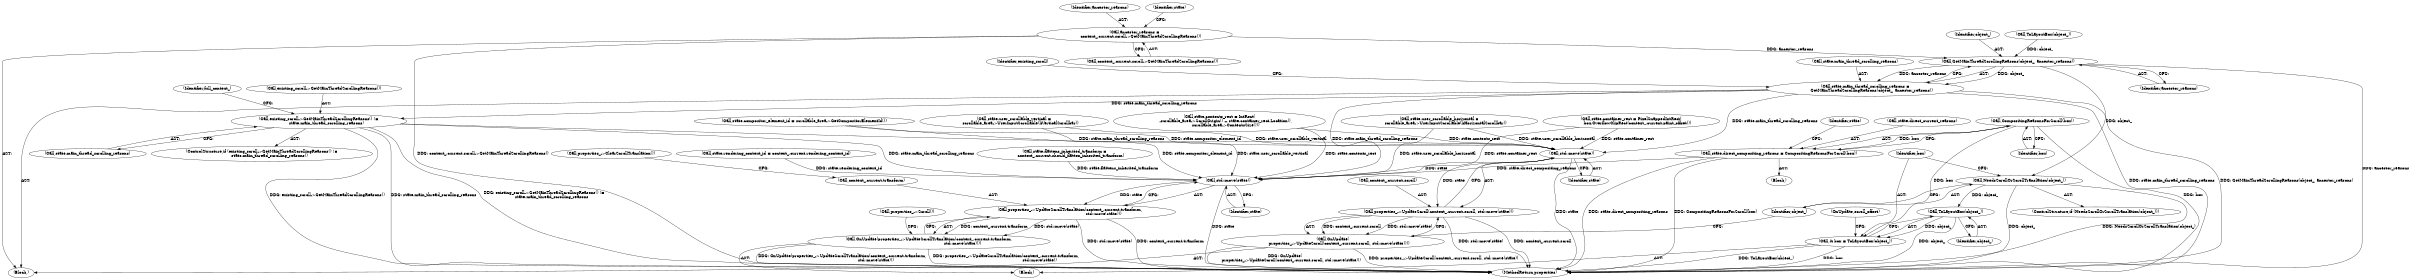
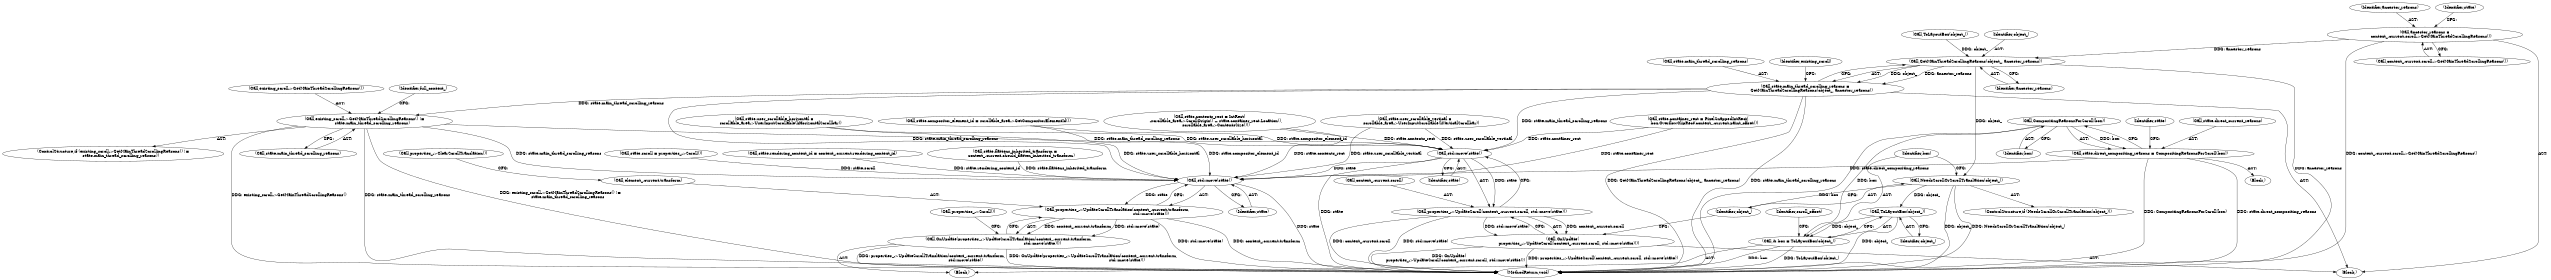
node "(Call,state.scroll = properties_->Scroll())": added
node "(Call,context_.current.transform)": label "(Call,context_.current.transform)" -> "(Call,element_.current.transform)"
node "(OnUpdate,scroll_offset)": label "(OnUpdate,scroll_offset)" -> "(Identifier,scroll_offset)"
node "(MethodReturn,properties)": label "(MethodReturn,properties)" -> "(MethodReturn,void)"
